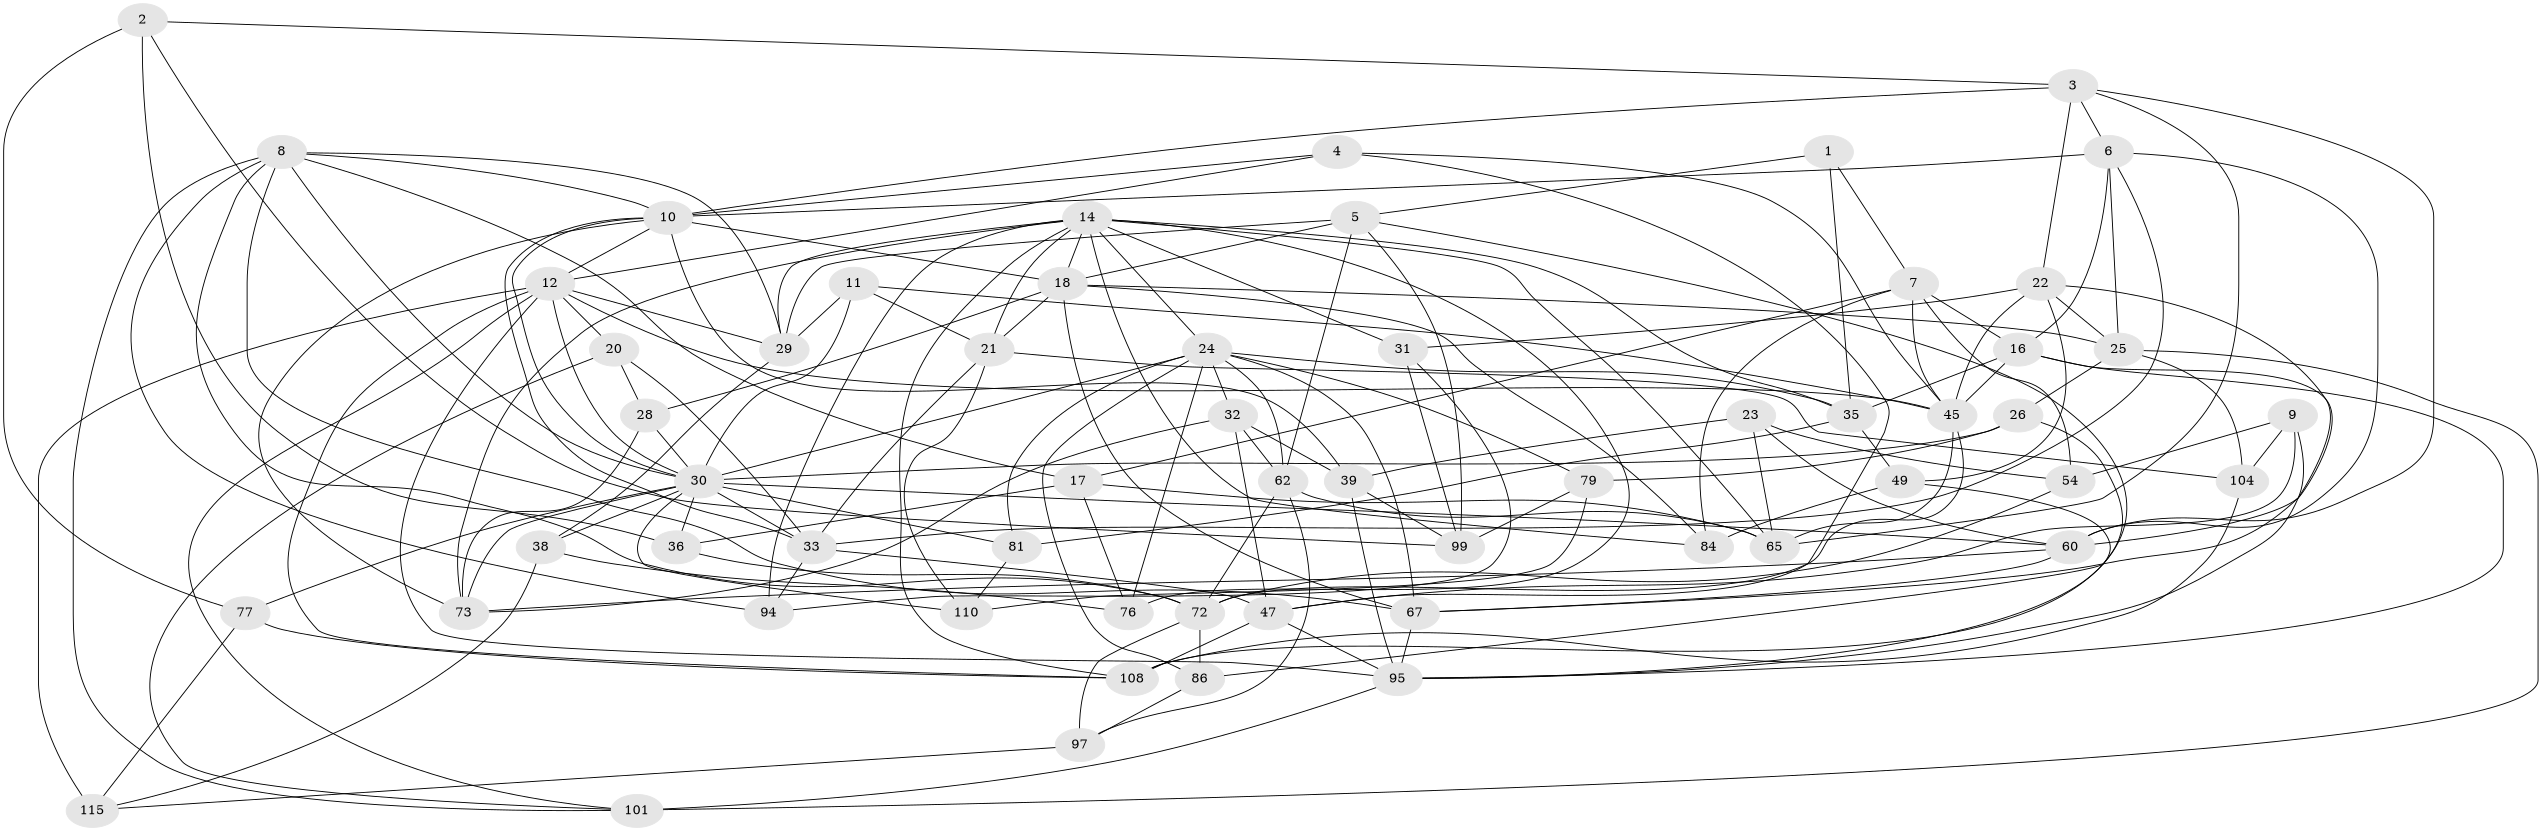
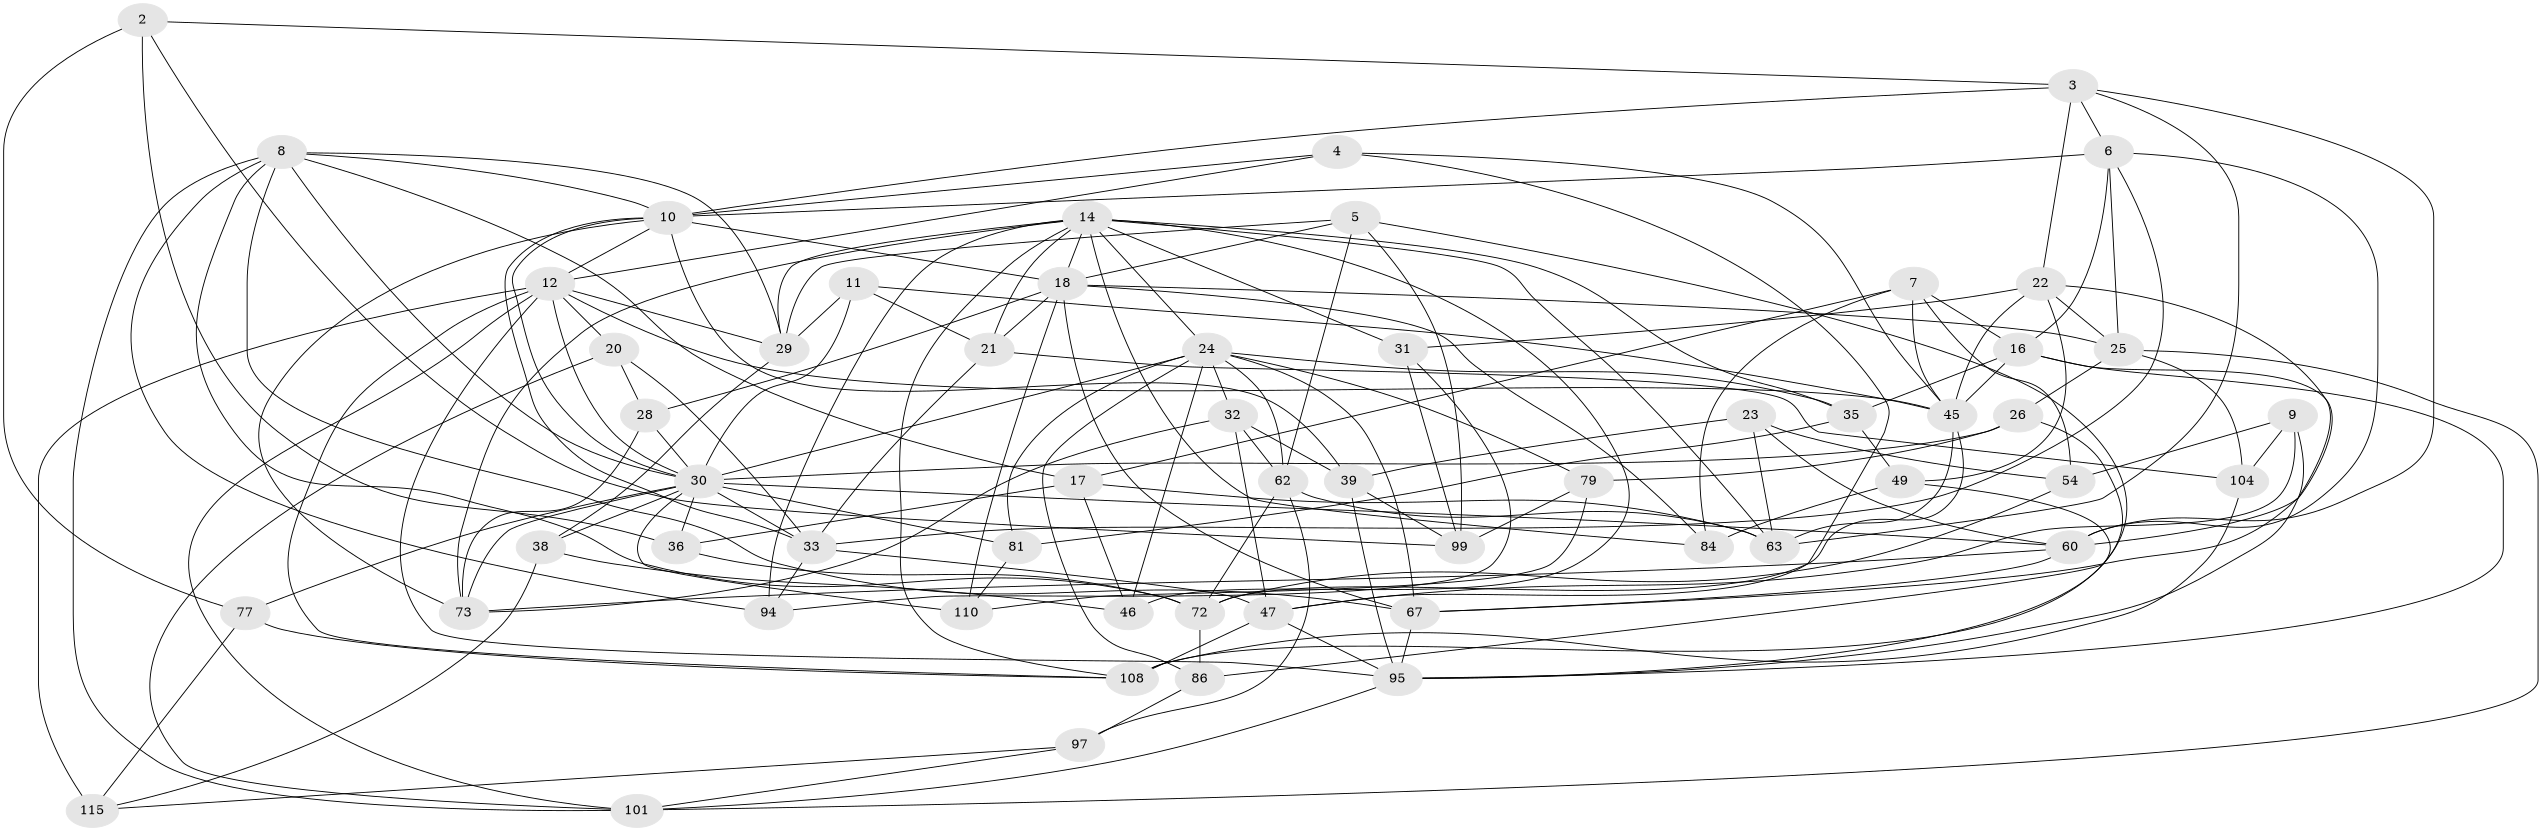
node "1": removed
edge "21" -- "110": now "18" -- "110"
node "65": label "65" -> "63"
node "76": label "76" -> "46"
edge "72" -- "97": now "101" -- "97"
